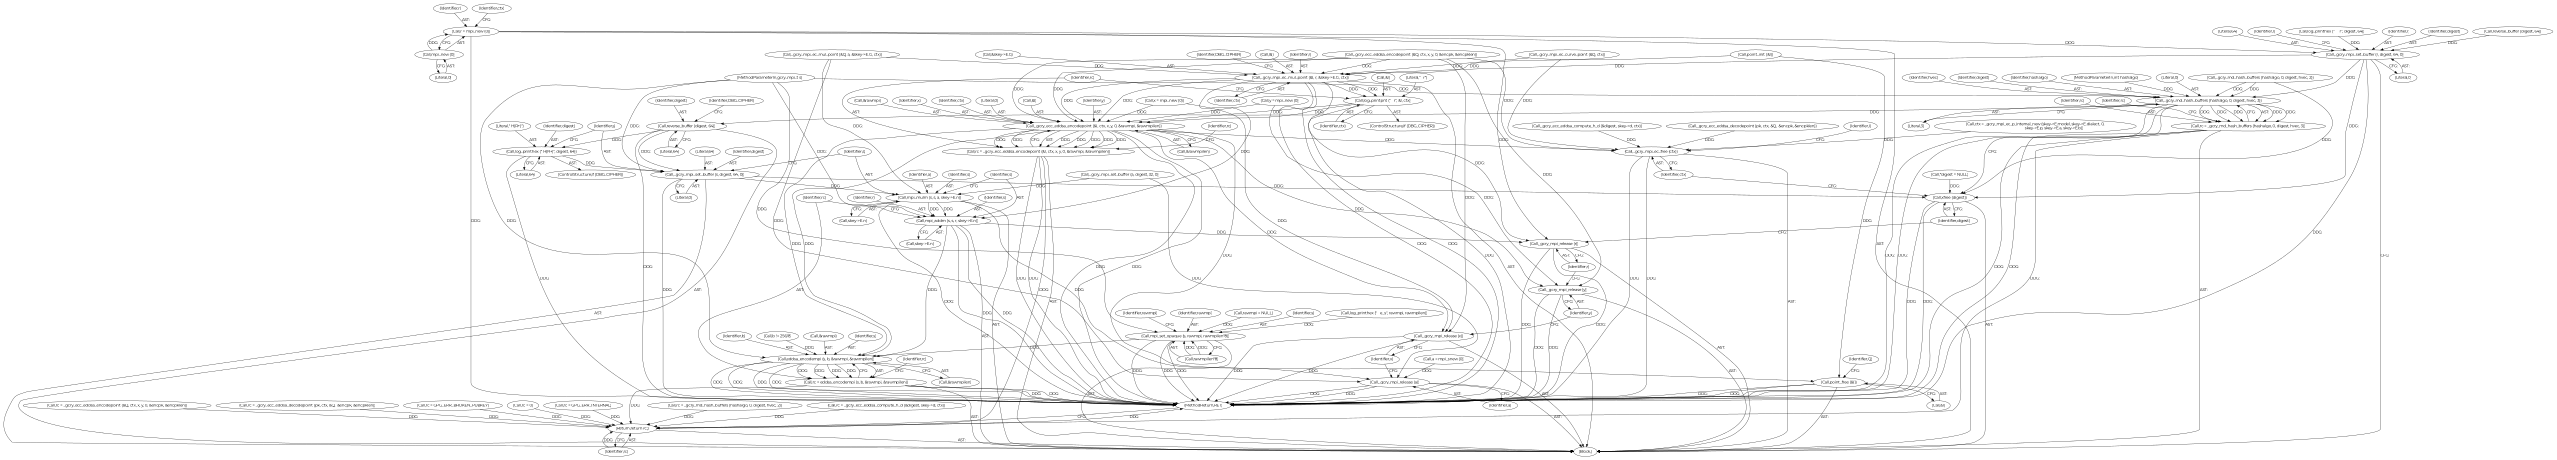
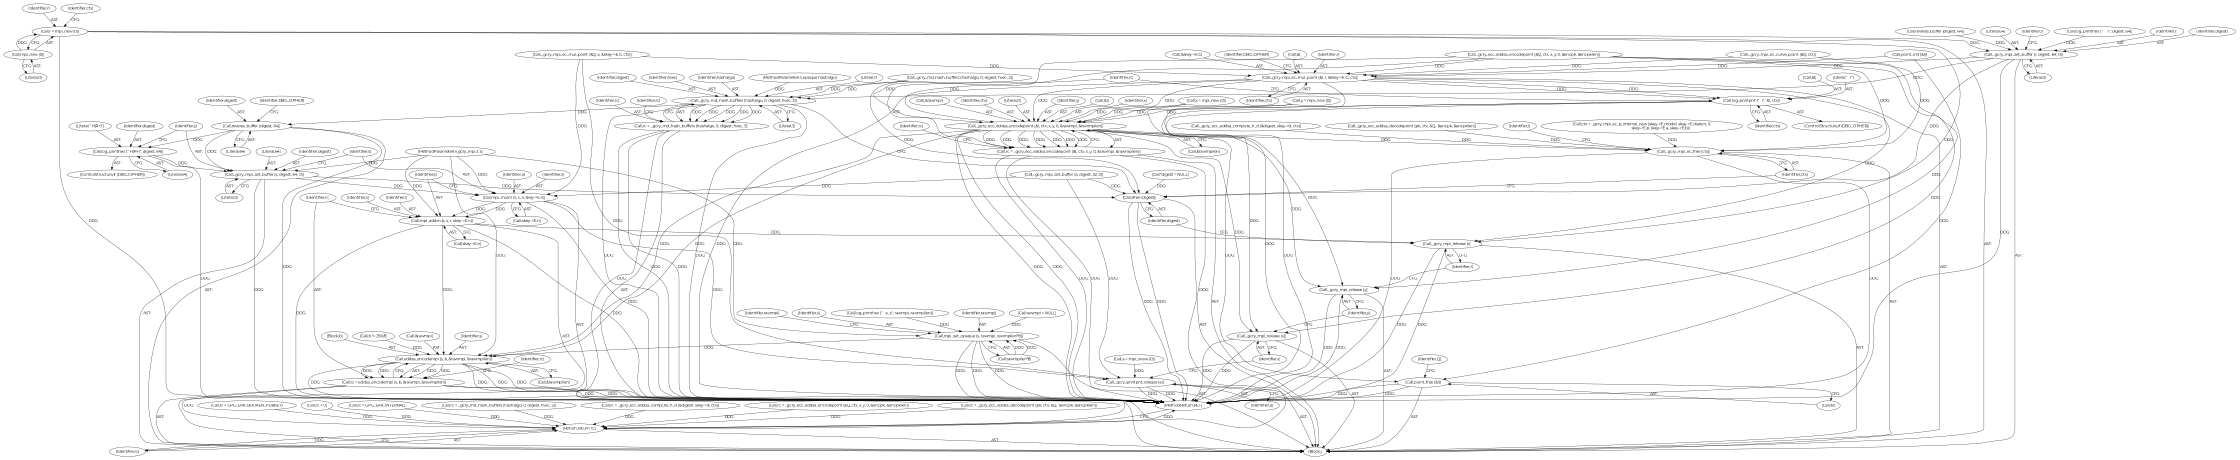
node "(MethodParameterIn,int hashalgo)": label "(MethodParameterIn,int hashalgo)" -> "(MethodParameterIn,opaque hashalgo)"
edge "(MethodParameterIn,gcry_mpi_t s)" -> "(Call,_gcry_md_hash_buffers (hashalgo, 0, digest, hvec, 3))": now "(MethodParameterIn,gcry_mpi_t s)" -> "(Call,mpi_mulm (s, s, a, skey->E.n))"
edge "(Call,_gcry_mpi_ec_mul_point (&I, r, &skey->E.G, ctx))" -> "(Call,mpi_addm (s, s, r, skey->E.n))": removed, label "DDG:"
edge "(Call,_gcry_mpi_set_buffer (a, digest, 32, 0))" -> "(Call,xfree (digest))": added, label "DDG:"
edge "(Call,_gcry_mpi_set_buffer (r, digest, 64, 0))" -> "(Block,)": label "CFG: " -> "AST: "
node "(Identifier,b)": label "(Identifier,b)" -> "(Block,b)"
node "(Call,_gcry_mpi_release (a))": label "(Call,_gcry_mpi_release (a))" -> "(Call,_gcry_printpnt_release (a))"
